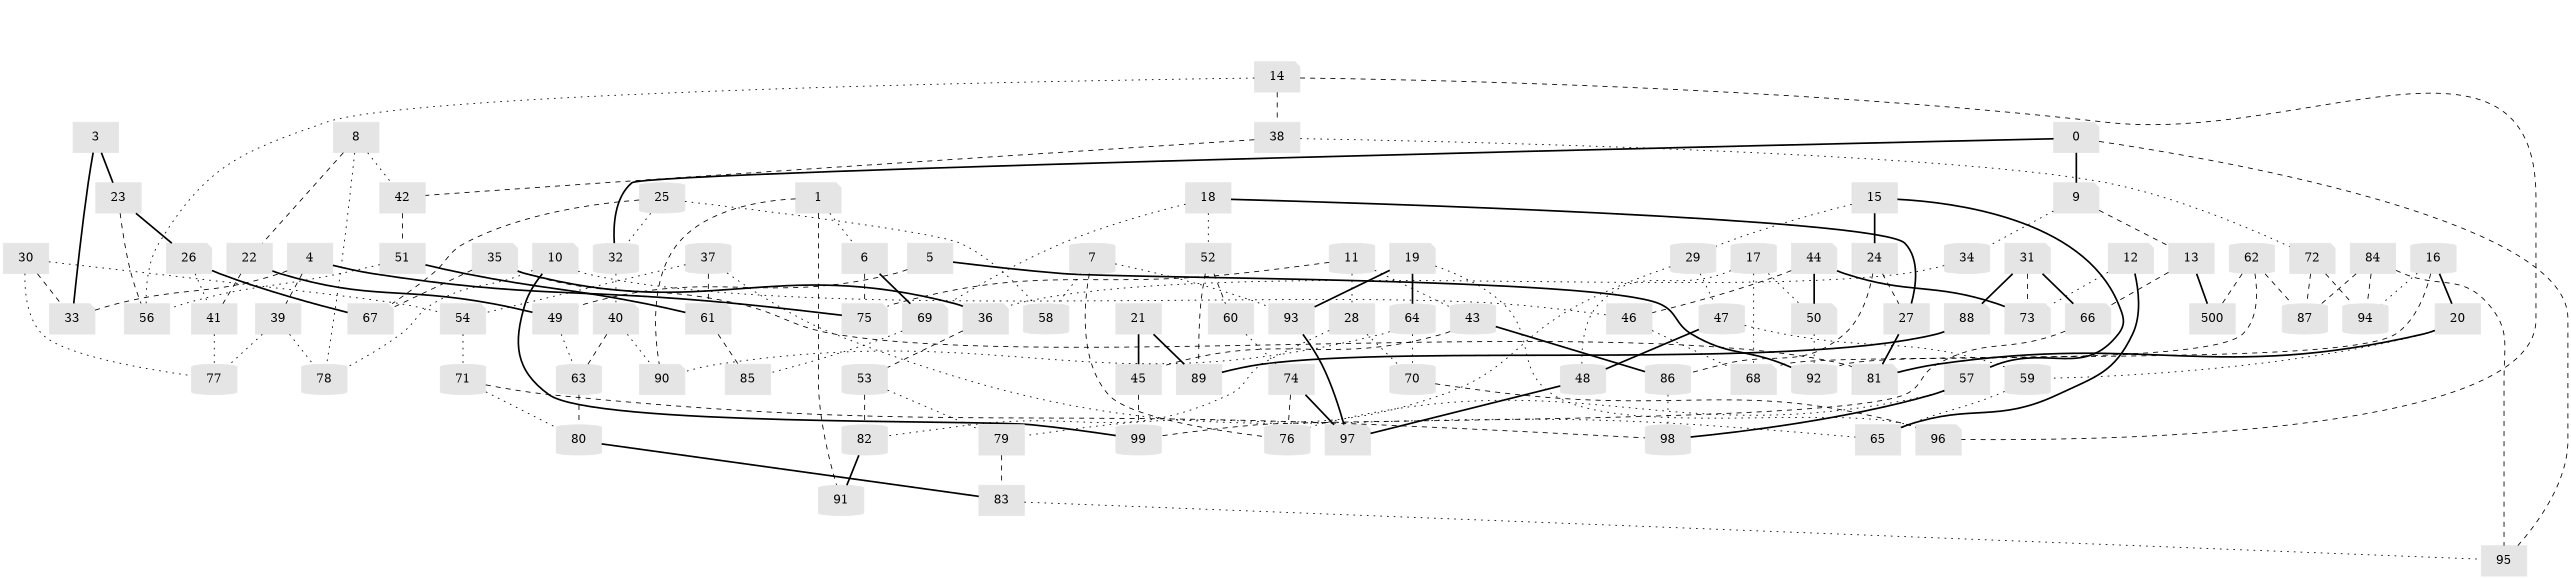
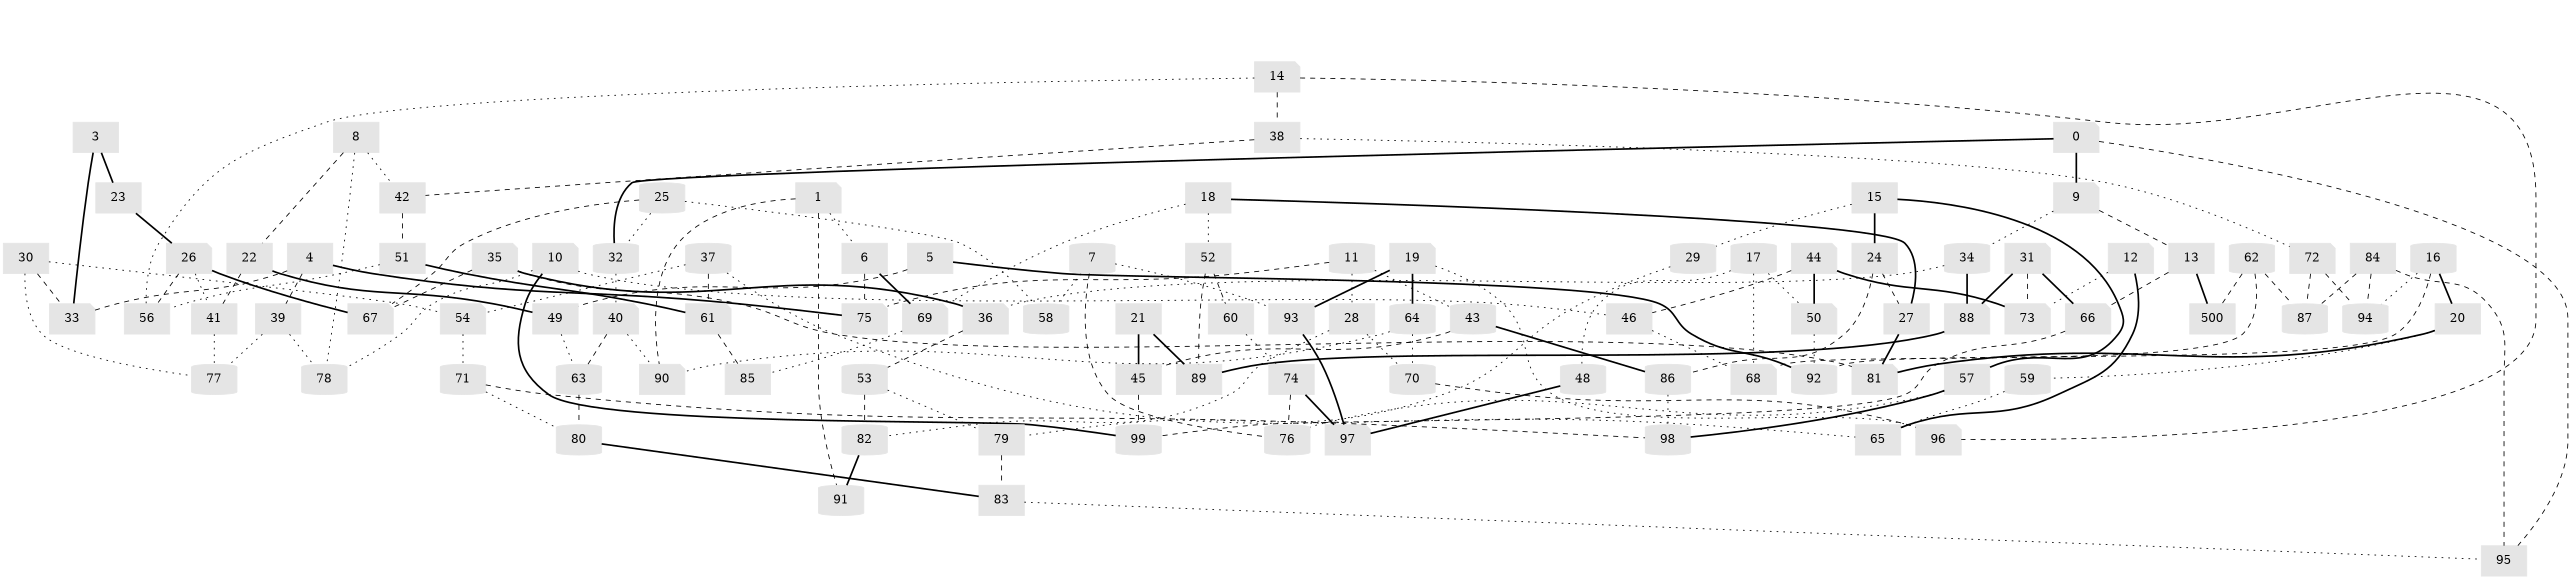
edge "23" -- "56": now "26" -- "56"
edge "34" -- "88": added
node "47": removed
